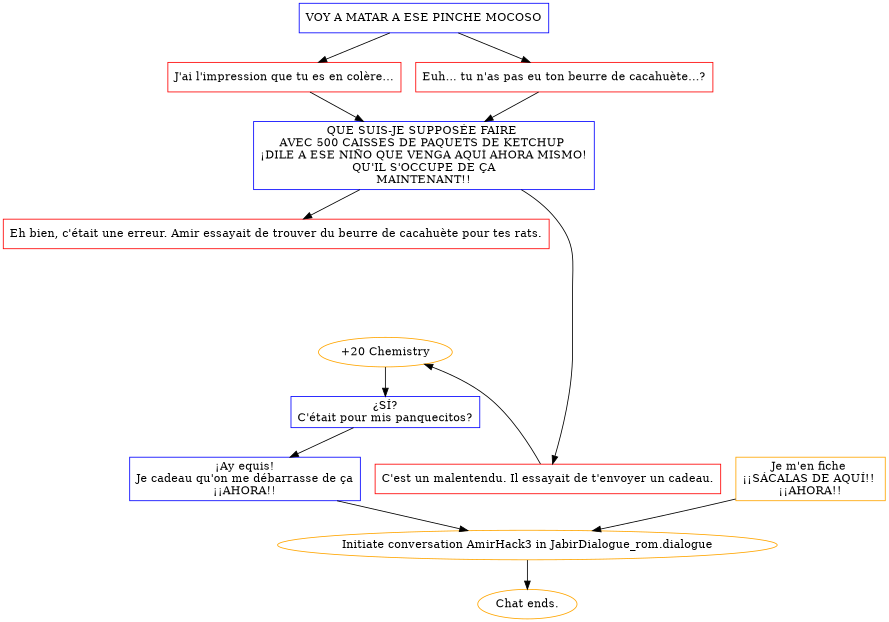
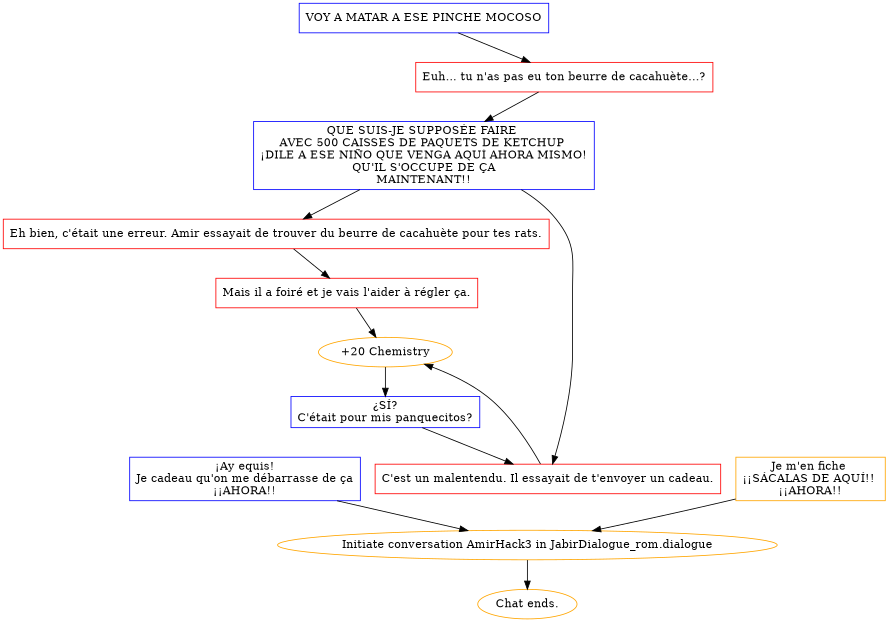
node "J'ai l'impression que tu es en colère...": removed
node "Mais il a foiré et je vais l'aider à régler ça.": added
edge "¿SÍ? C'était pour mis panquecitos?" -> "¡Ay equis! Je cadeau qu'on me débarrasse de ça ¡¡AHORA!!": now "¿SÍ? C'était pour mis panquecitos?" -> "C'est un malentendu. Il essayait de t'envoyer un cadeau."
